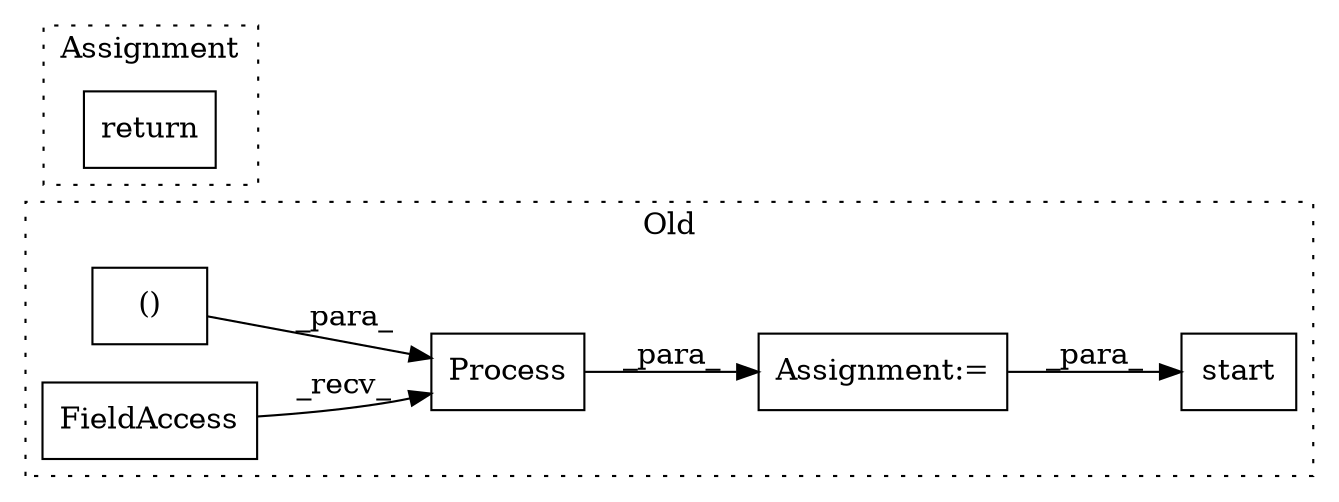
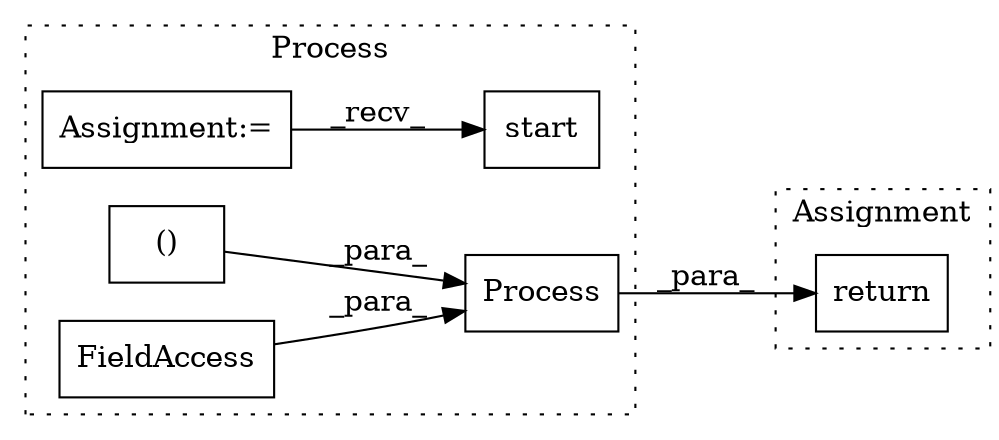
cluster "Old": label "Old" -> "Process"
edge "Assignment:=" -> "start": label "_para_" -> "_recv_"
edge "Process" -> "Assignment:=": now "Process" -> "return"
edge "FieldAccess" -> "Process": label "_recv_" -> "_para_"
